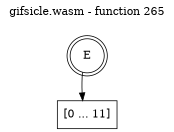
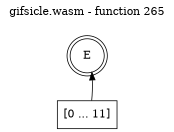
edge "E" -> "[0 ... 11]": reversed
